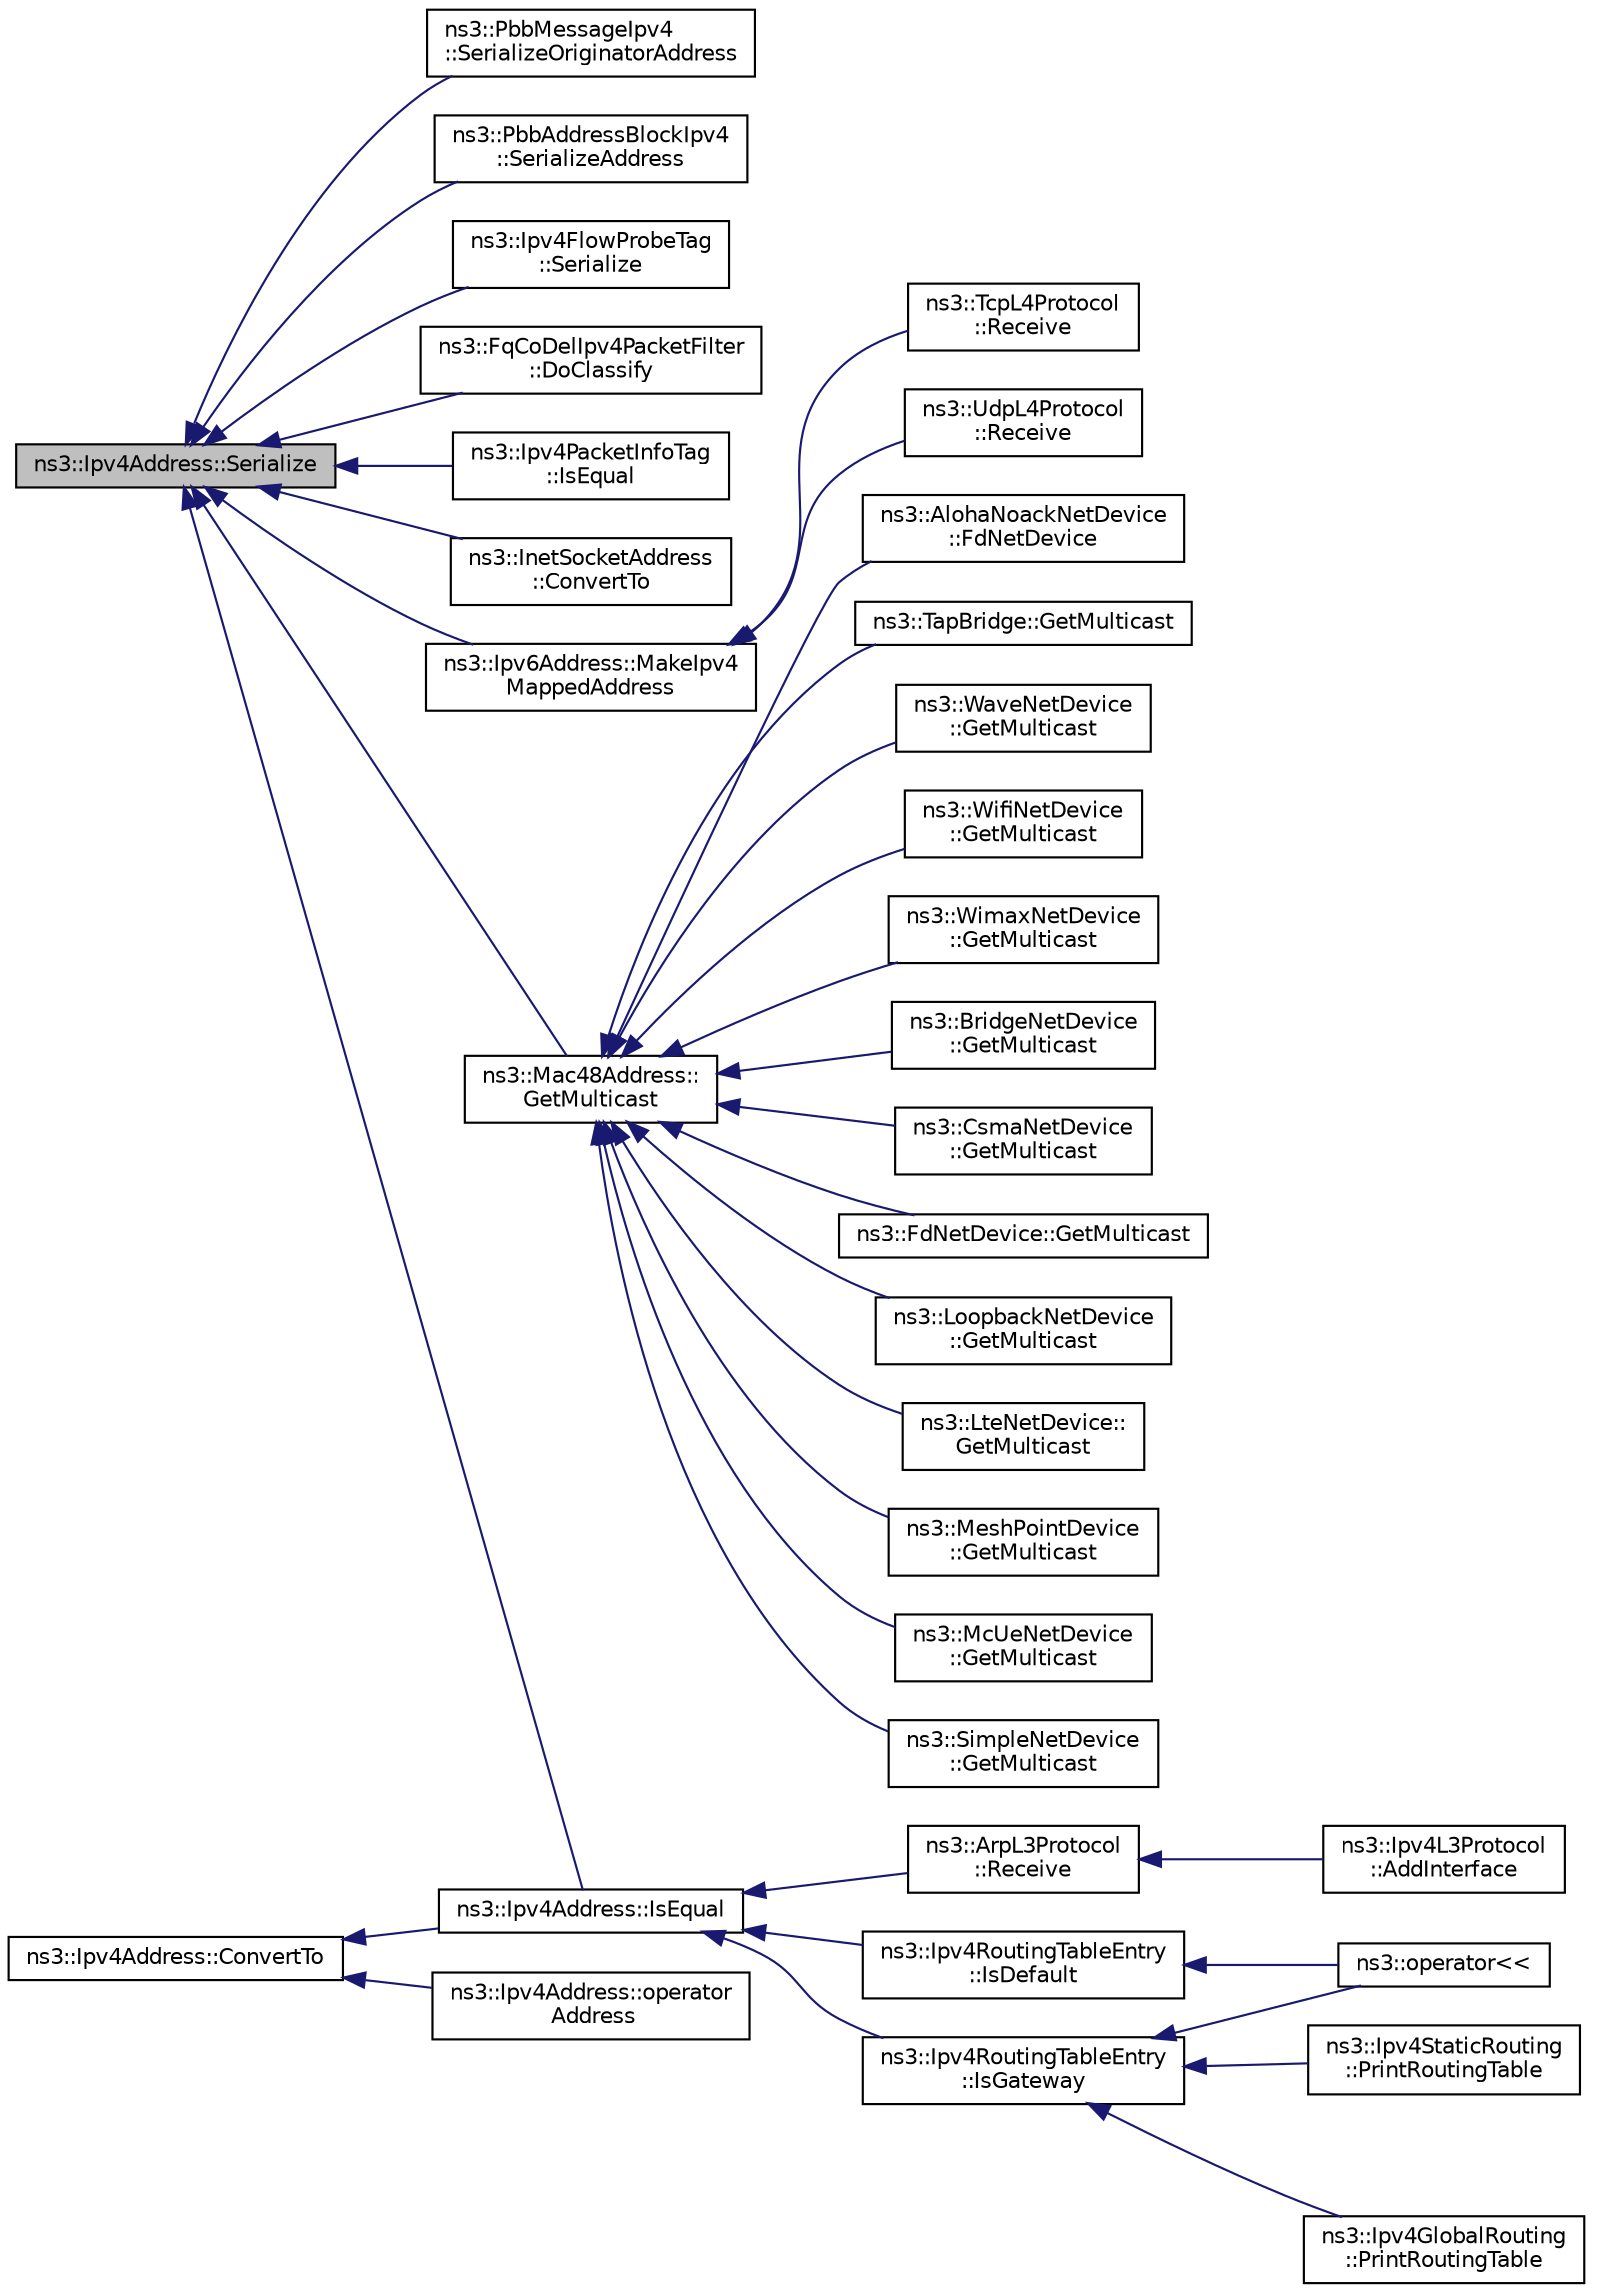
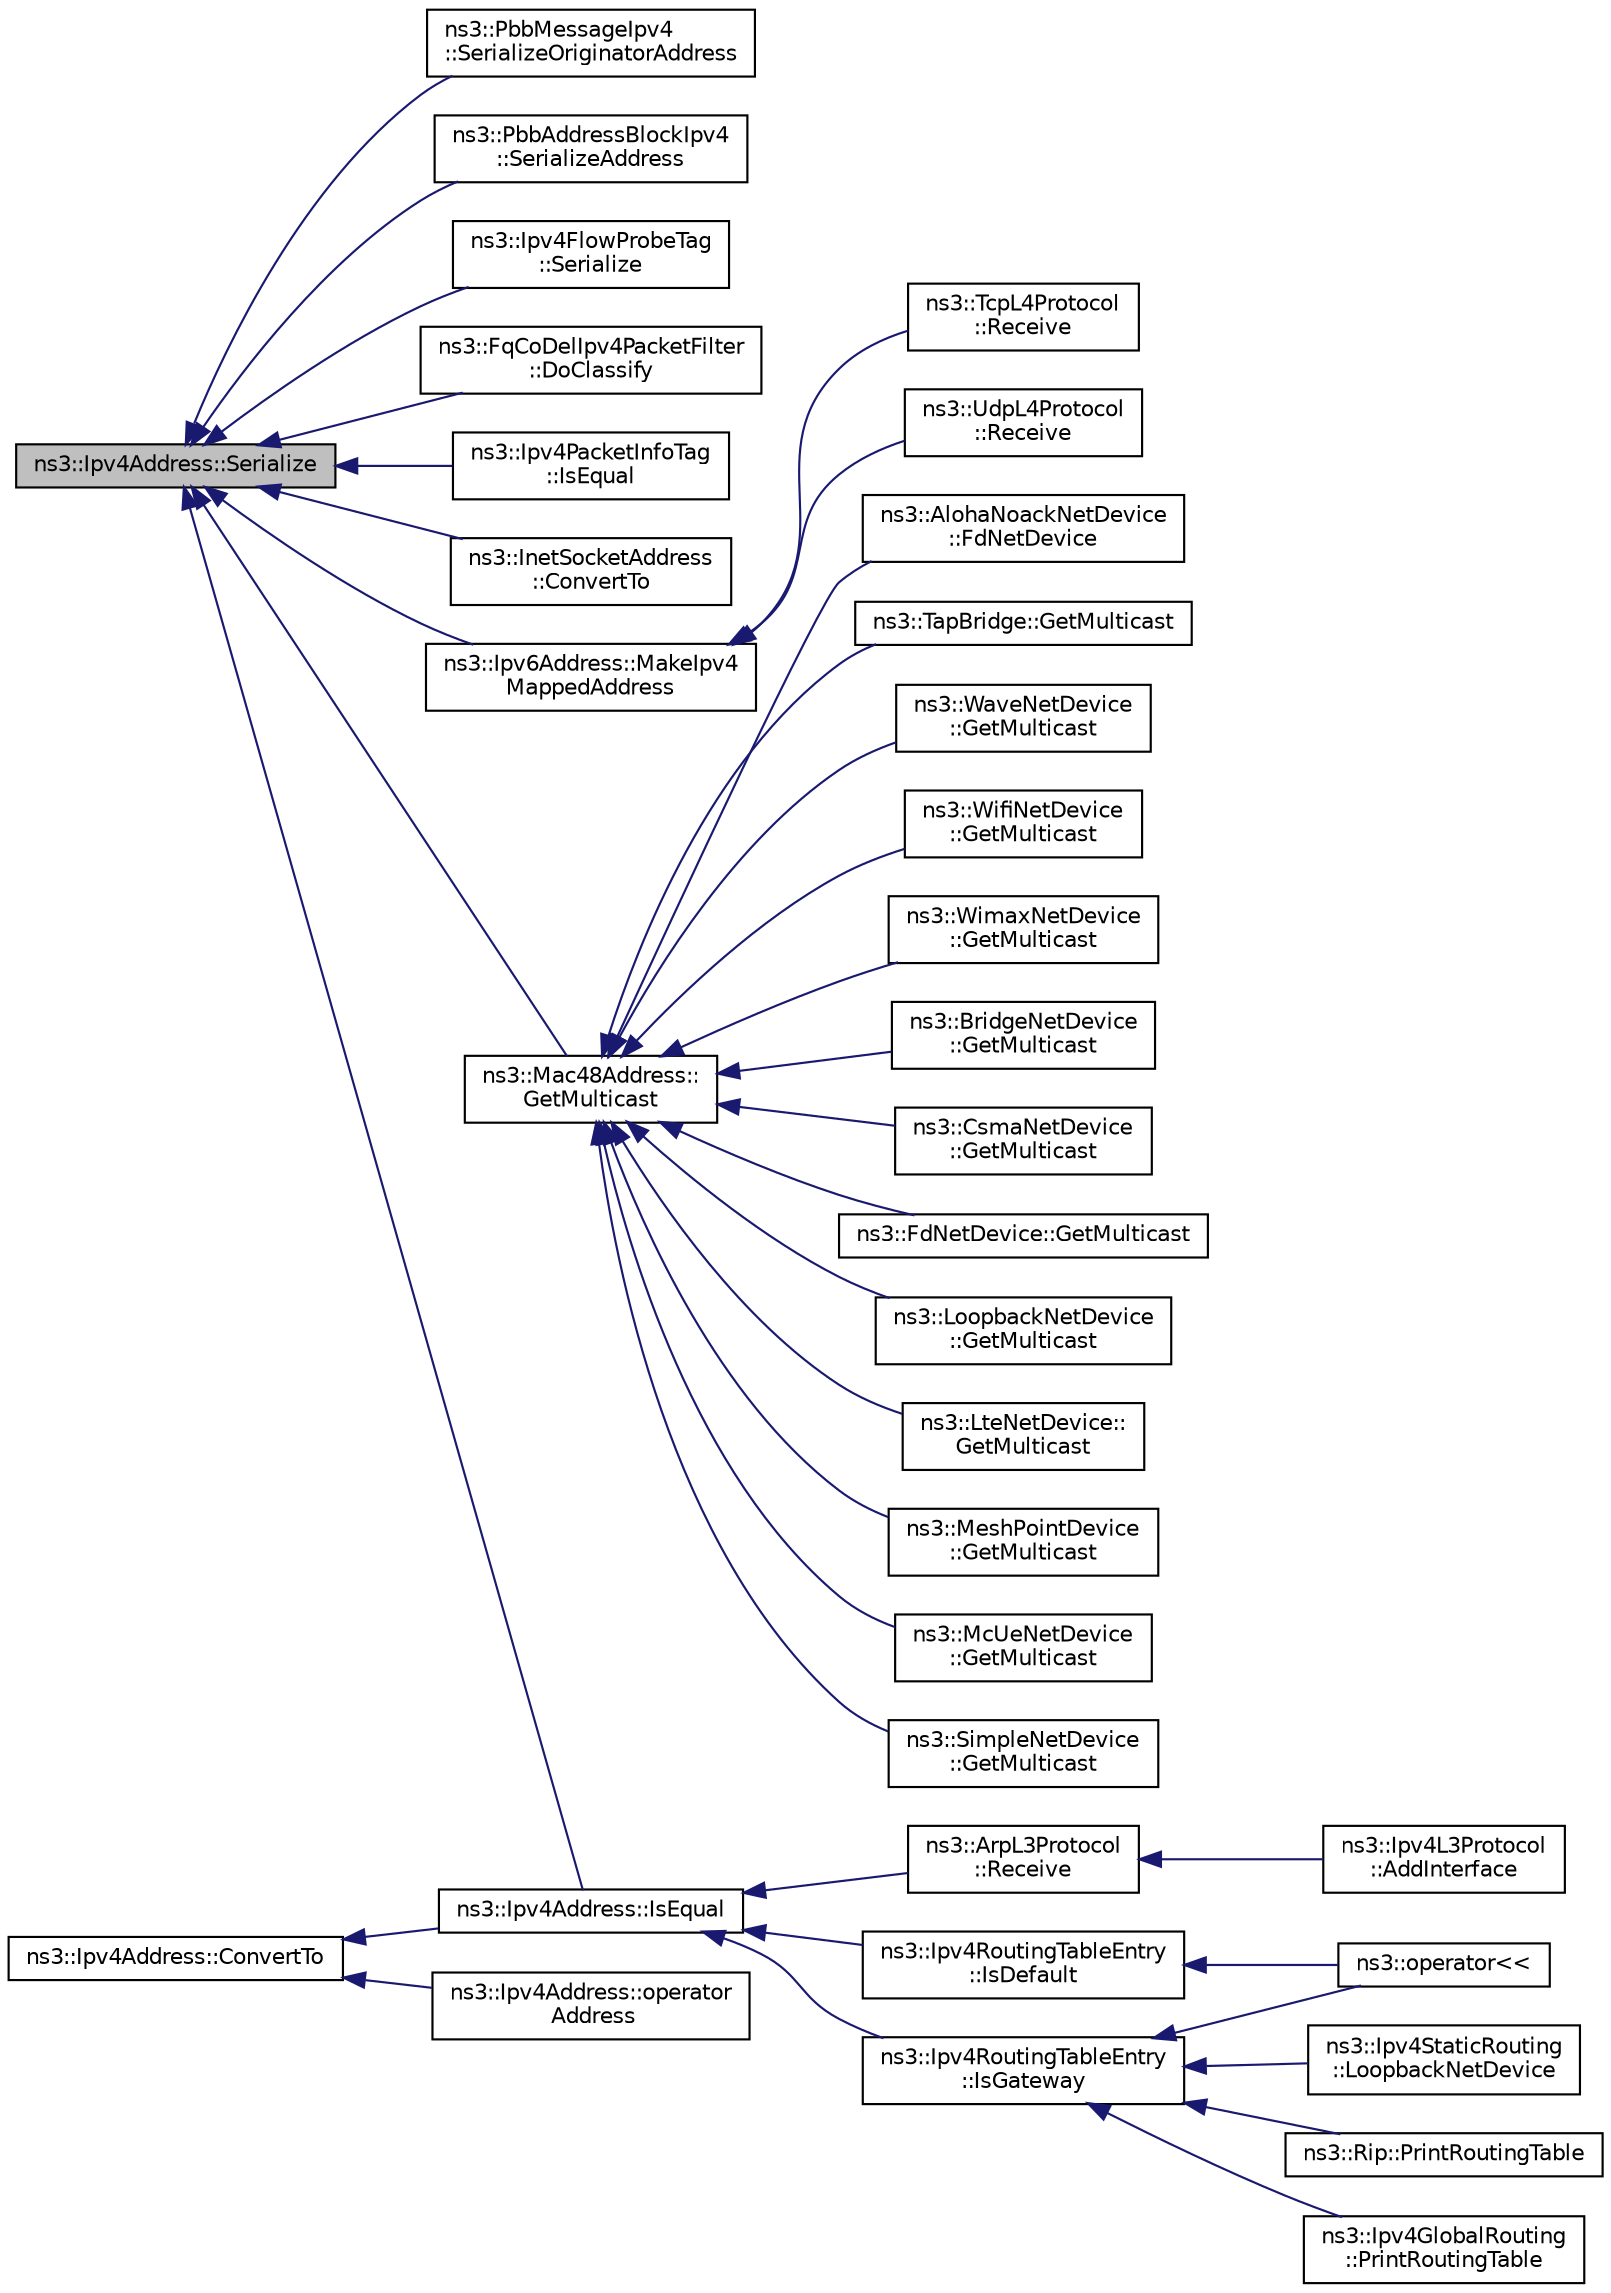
node "ns3::Ipv4StaticRouting ::PrintRoutingTable": label "ns3::Ipv4StaticRouting ::PrintRoutingTable" -> "ns3::Ipv4StaticRouting ::LoopbackNetDevice"
node "ns3::Rip::PrintRoutingTable": added
